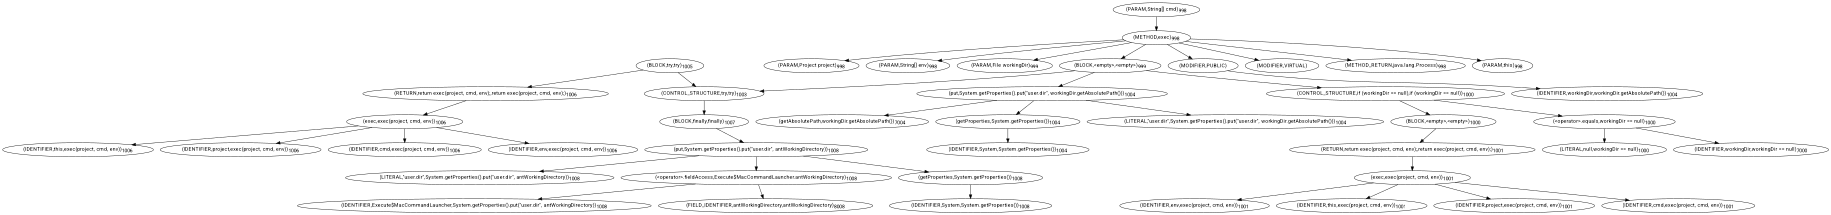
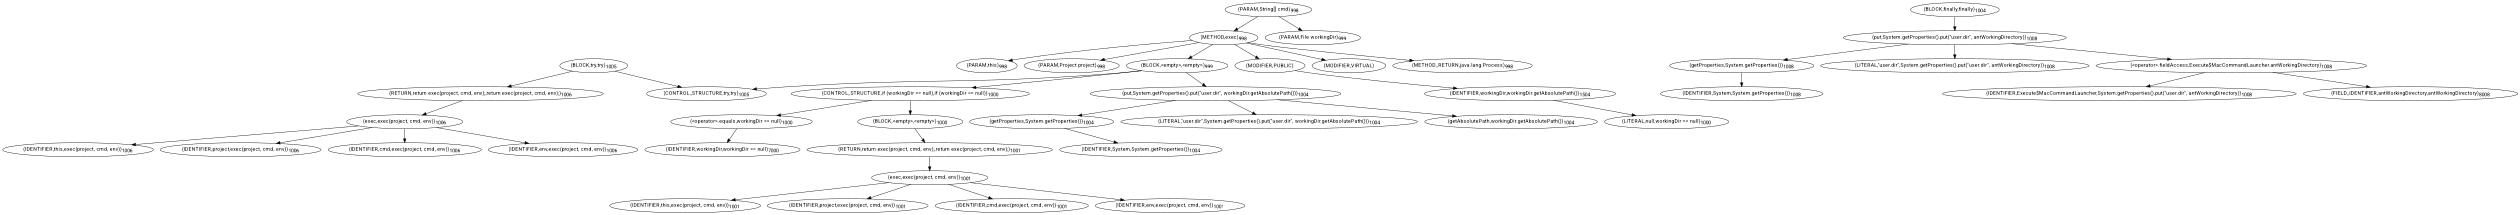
edge "(METHOD,exec)" -> "(PARAM,File workingDir)": now "(PARAM,String[] cmd)" -> "(PARAM,File workingDir)"
node "(PARAM,String[] env)": removed
node "(CONTROL_STRUCTURE,try,try)": text "1003" -> "1005"
node "(IDENTIFIER,workingDir,workingDir.getAbsolutePath())": text "1004" -> "1504"
edge "(CONTROL_STRUCTURE,try,try)" -> "(BLOCK,finally,finally)": removed
node "(BLOCK,finally,finally)": text "1007" -> "1004"
node "(getAbsolutePath,workingDir.getAbsolutePath())": text "7004" -> "1004"
edge "(<operator>.equals,workingDir == null)" -> "(LITERAL,null,workingDir == null)": now "(IDENTIFIER,workingDir,workingDir.getAbsolutePath())" -> "(LITERAL,null,workingDir == null)"
